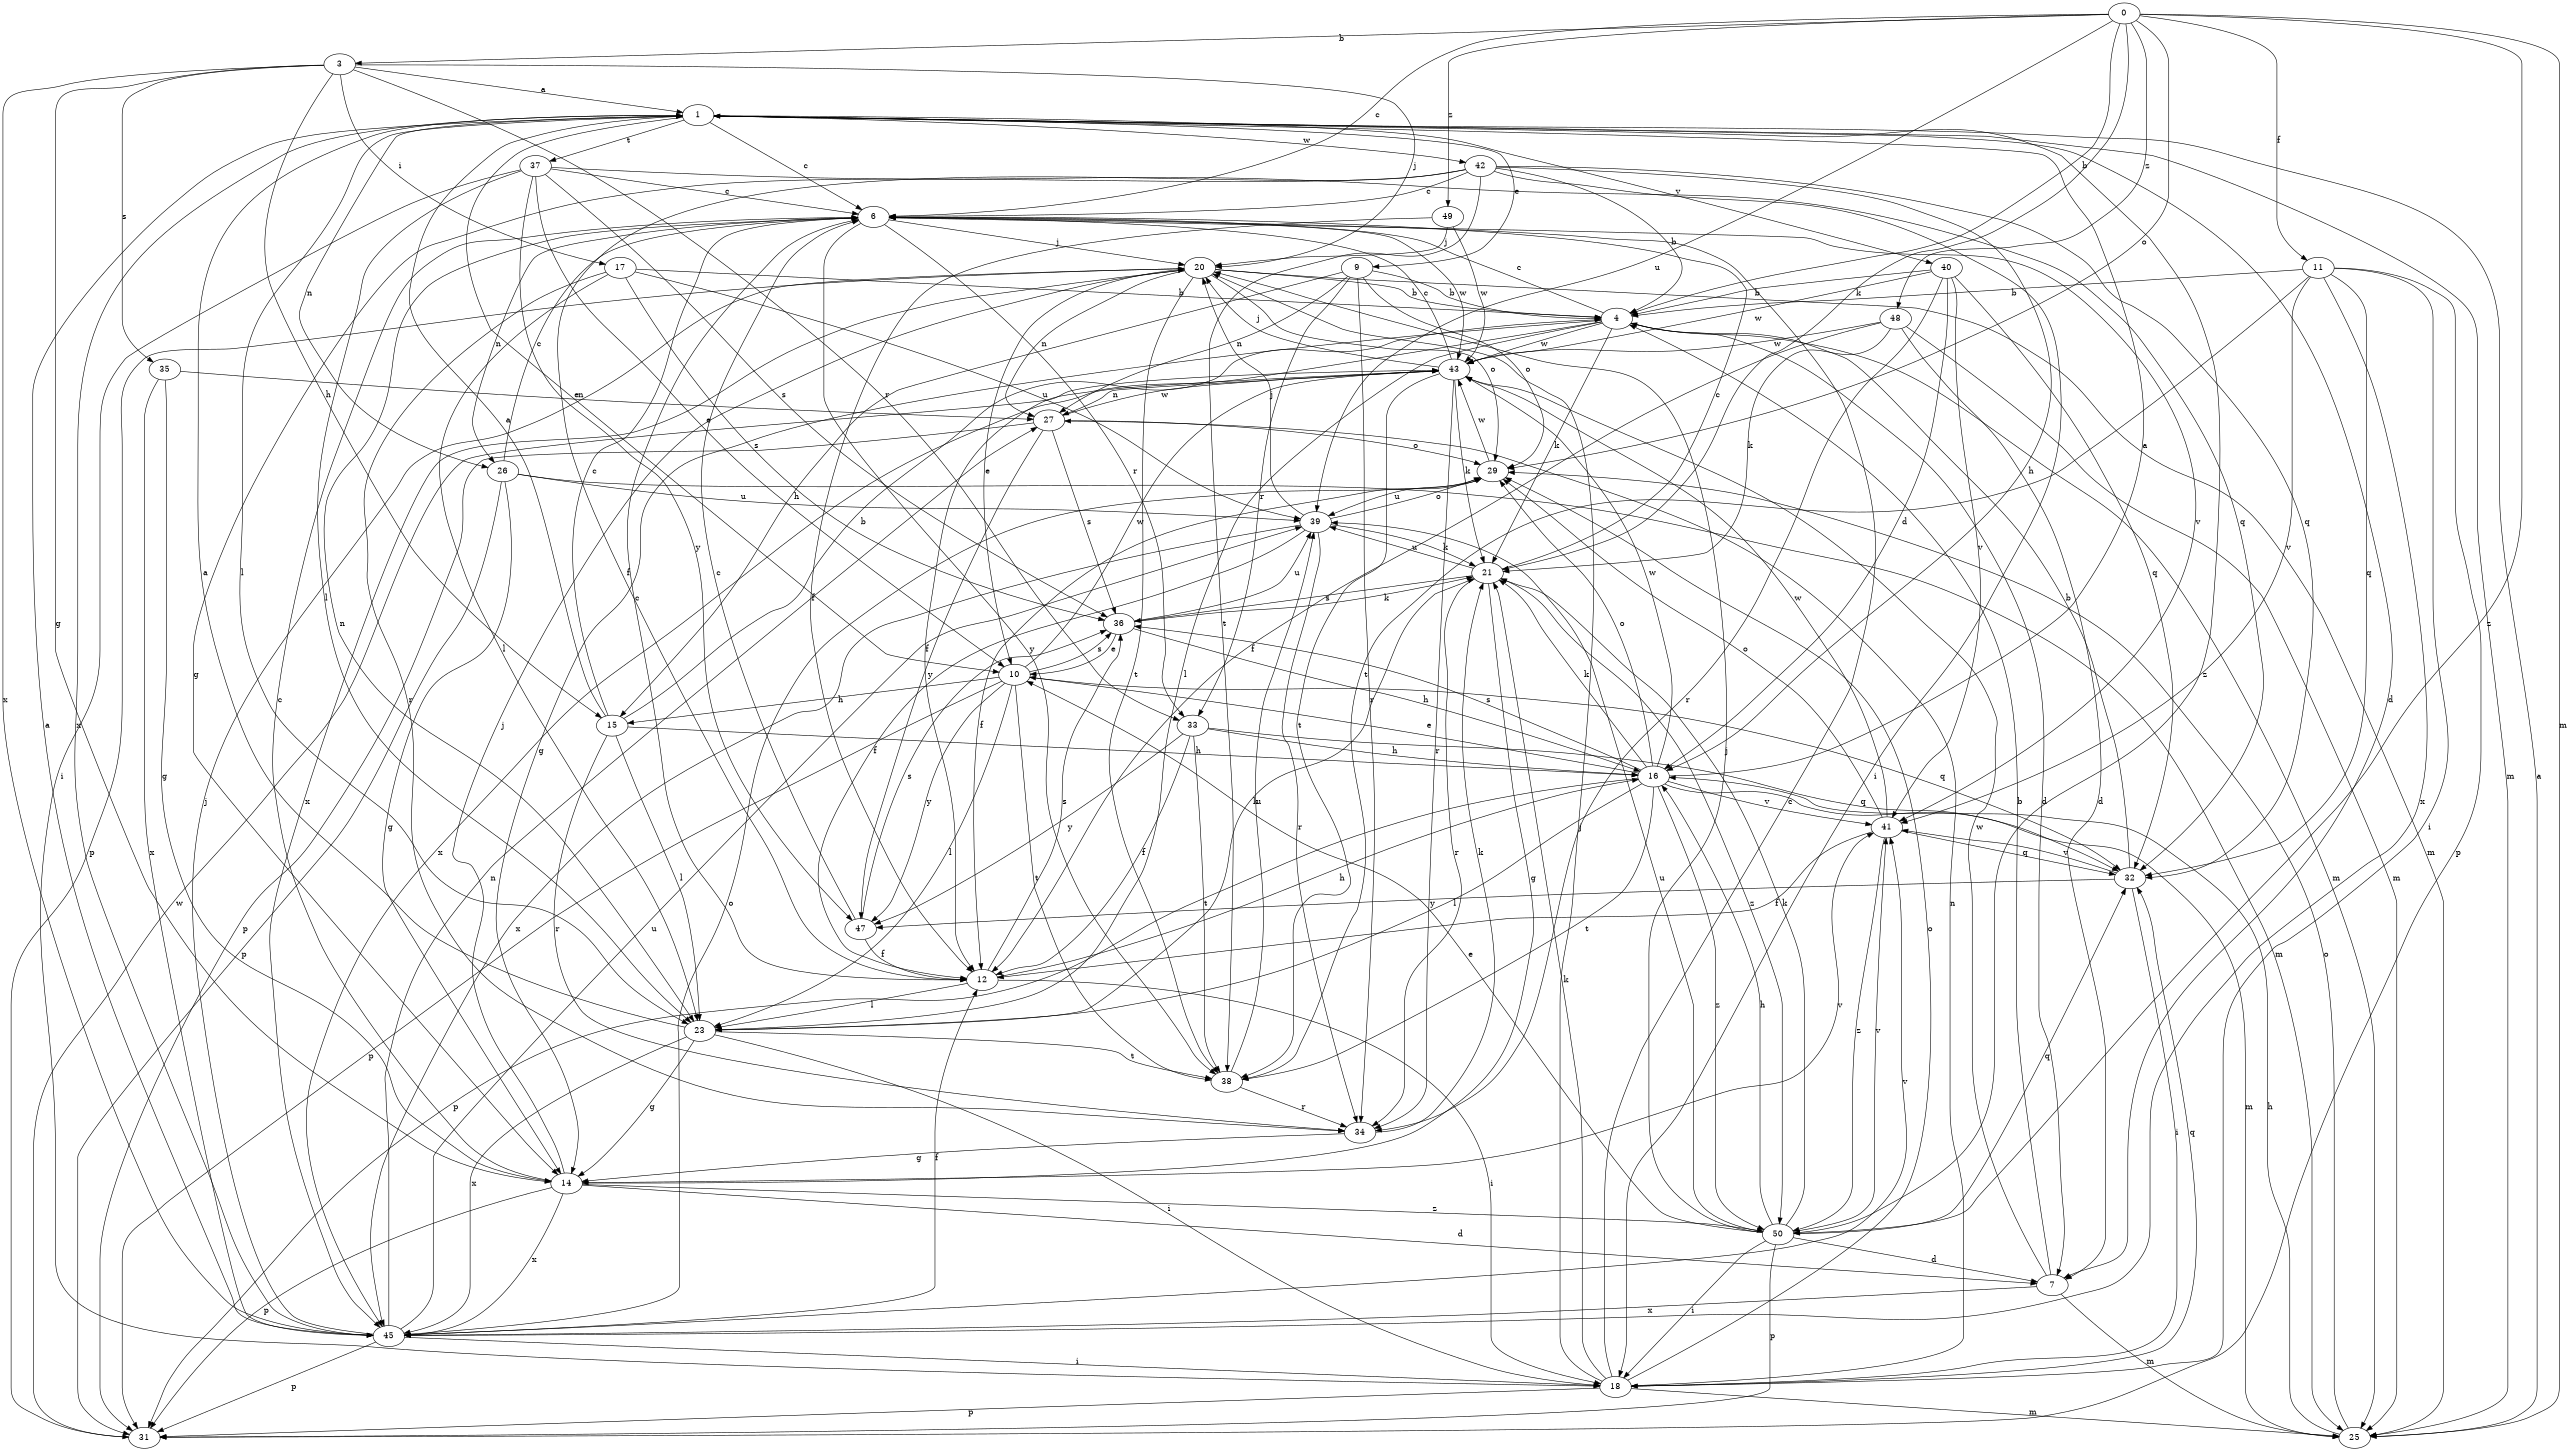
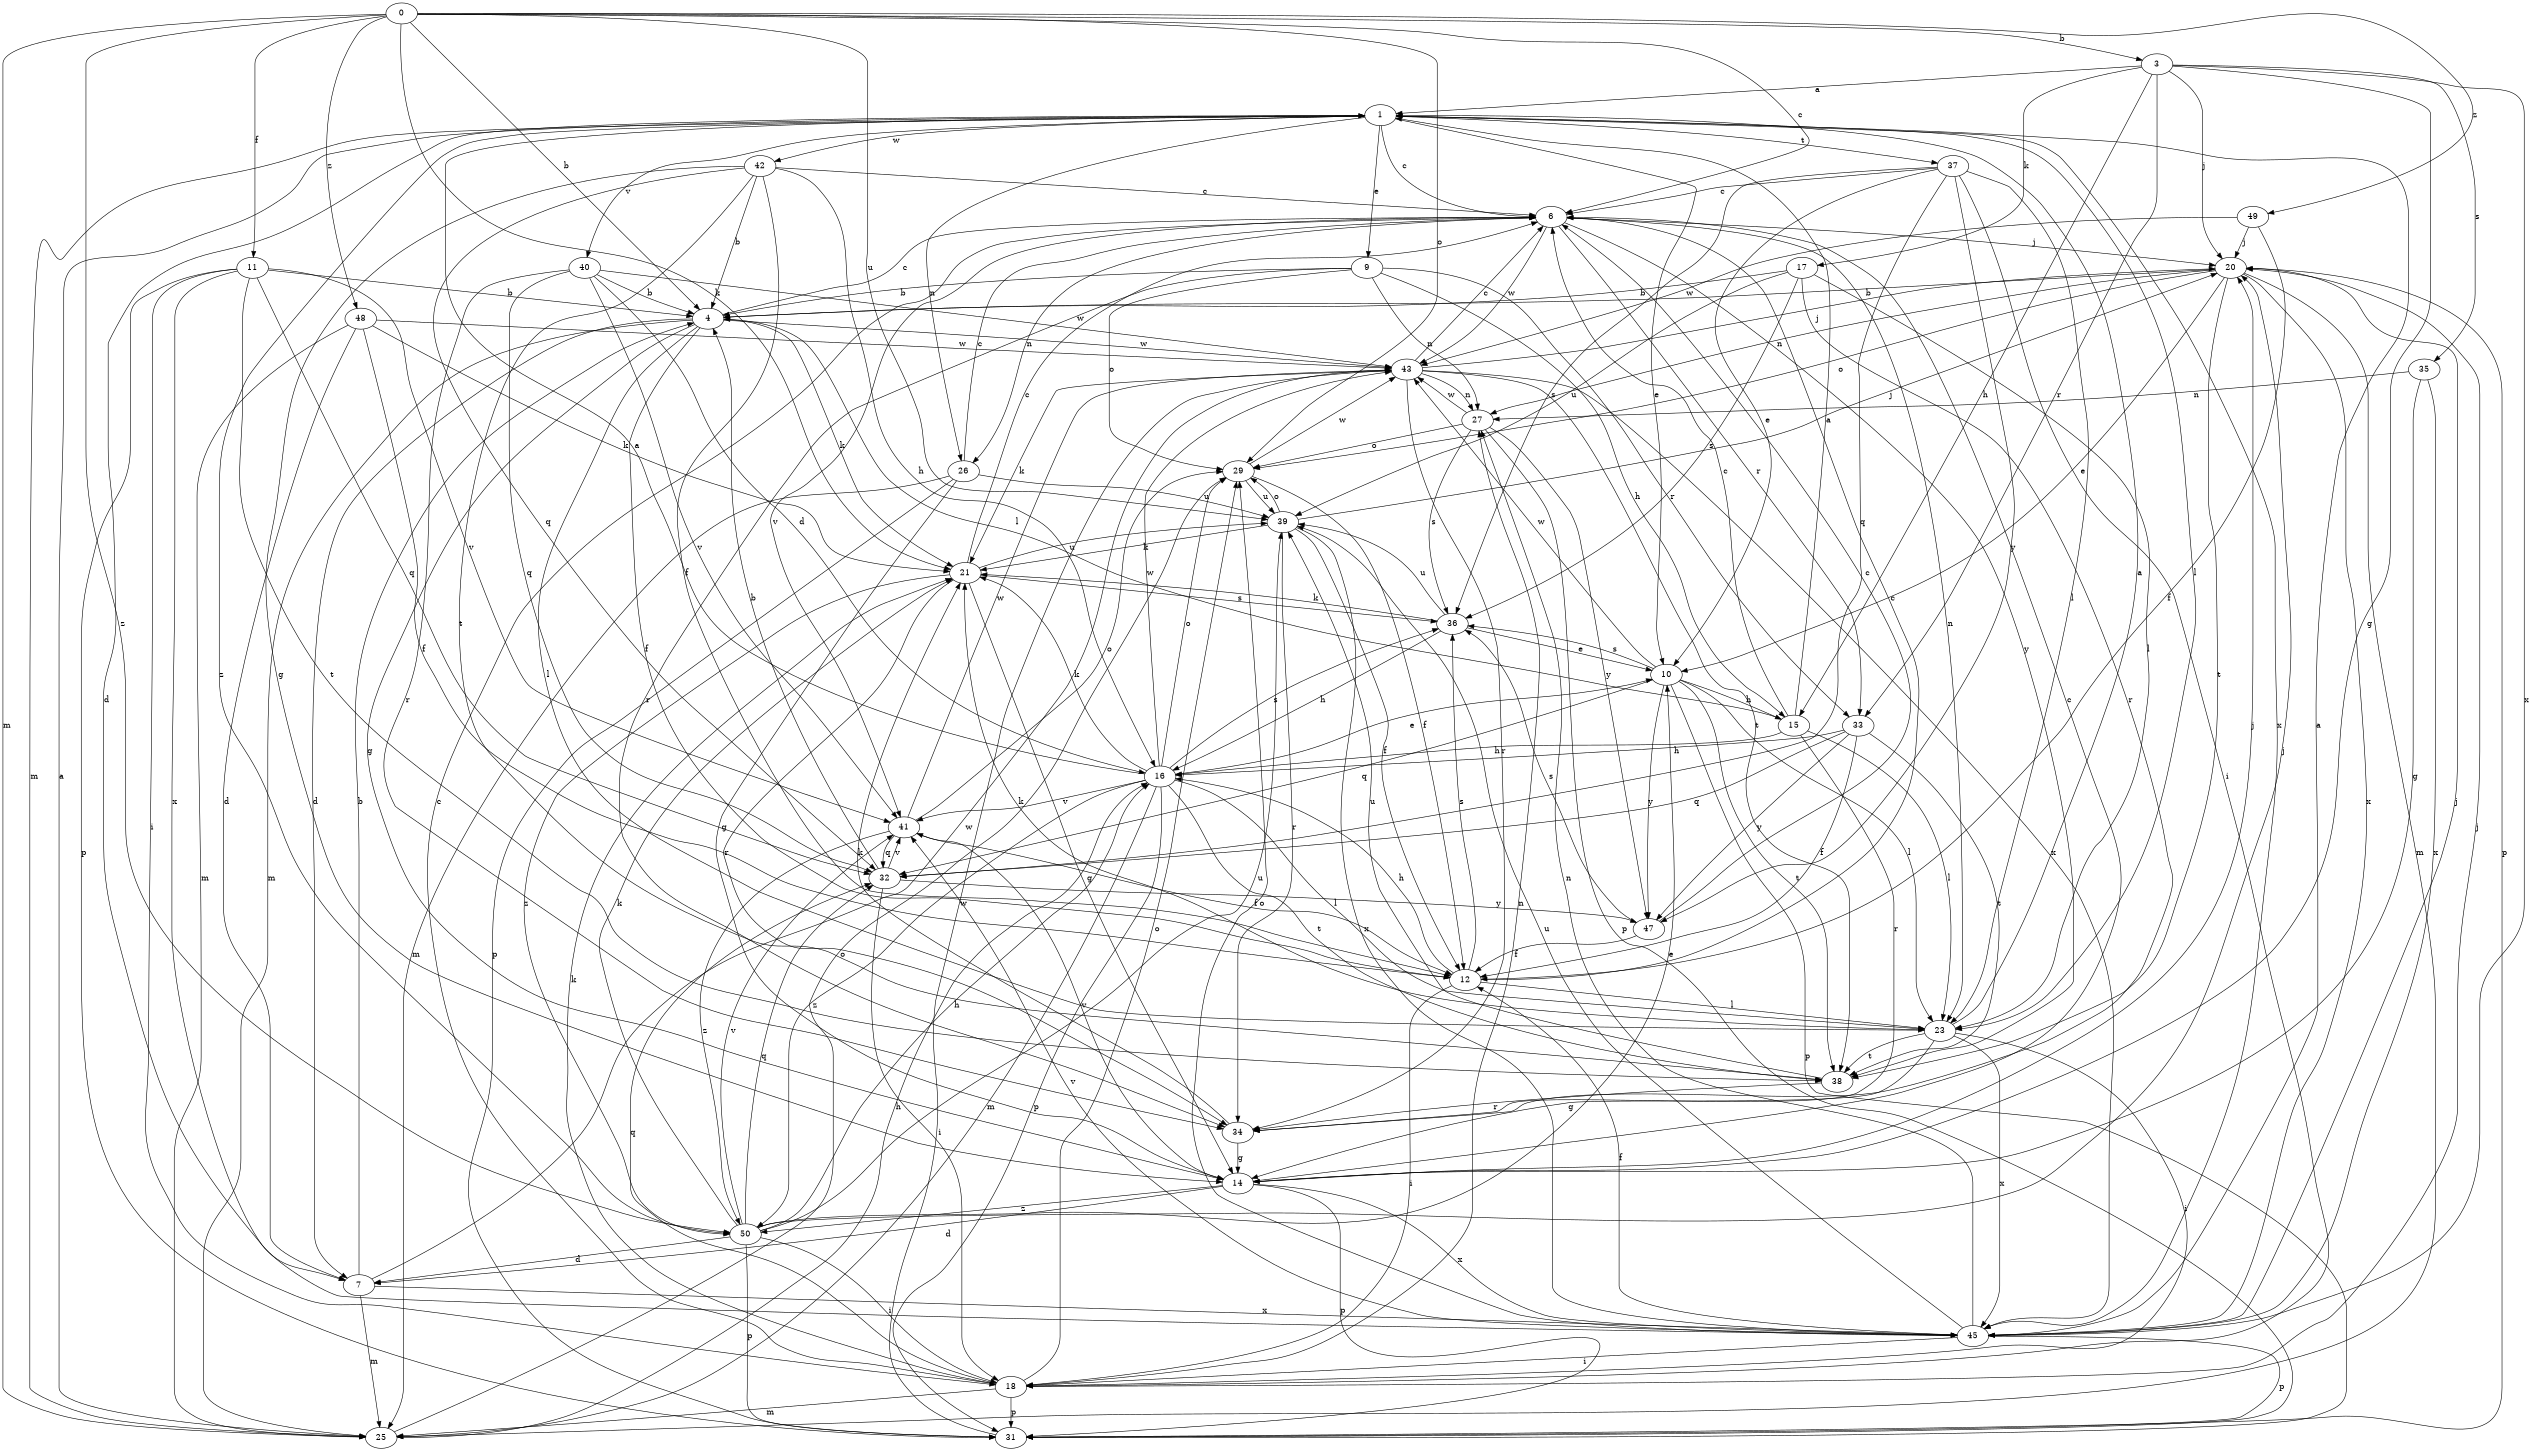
edge "3" -> "17": label "i" -> "k"
edge "15" -> "4": label "b" -> "l"
edge "42" -> "18": removed, label "i"
